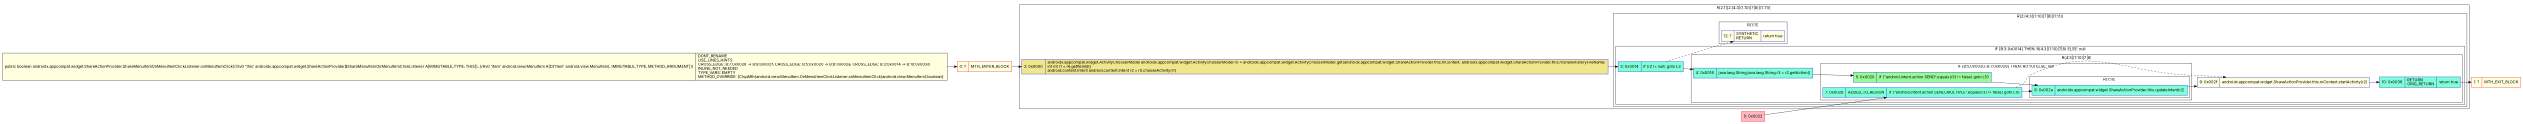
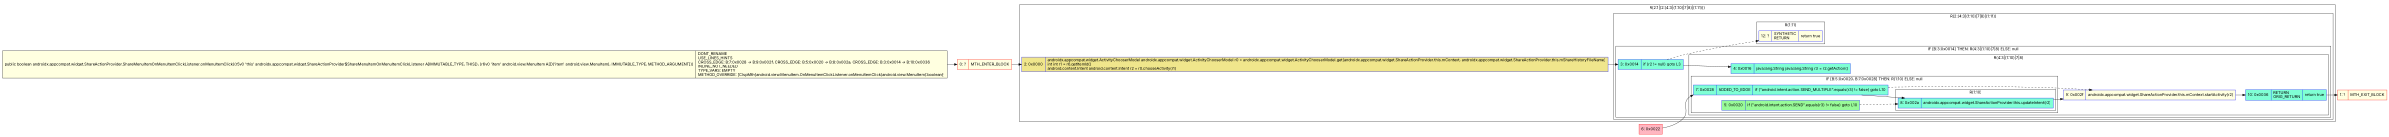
edge "4: 0x0016" -> "5: 0x0020": removed
edge "5: 0x0020" -> "8: 0x002a": style solid -> dashed
node "7: 0x0028": text "ADDED_TO_REGION" -> "ADDED_TO_EDGE"
